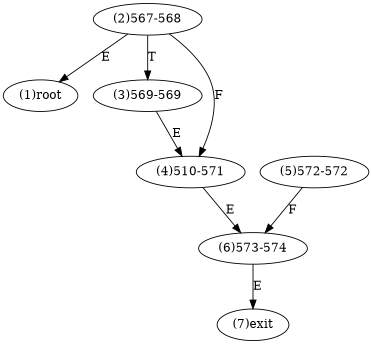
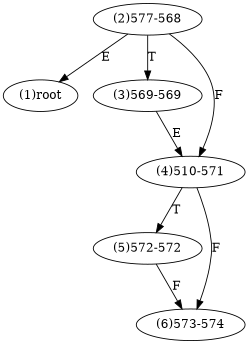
node "(2)567-568": label "(2)567-568" -> "(2)577-568"
edge "(4)510-571" -> "(5)572-572": added, label "T"
edge "(4)510-571" -> "(6)573-574": label "E" -> "F"
node "(7)exit": removed
